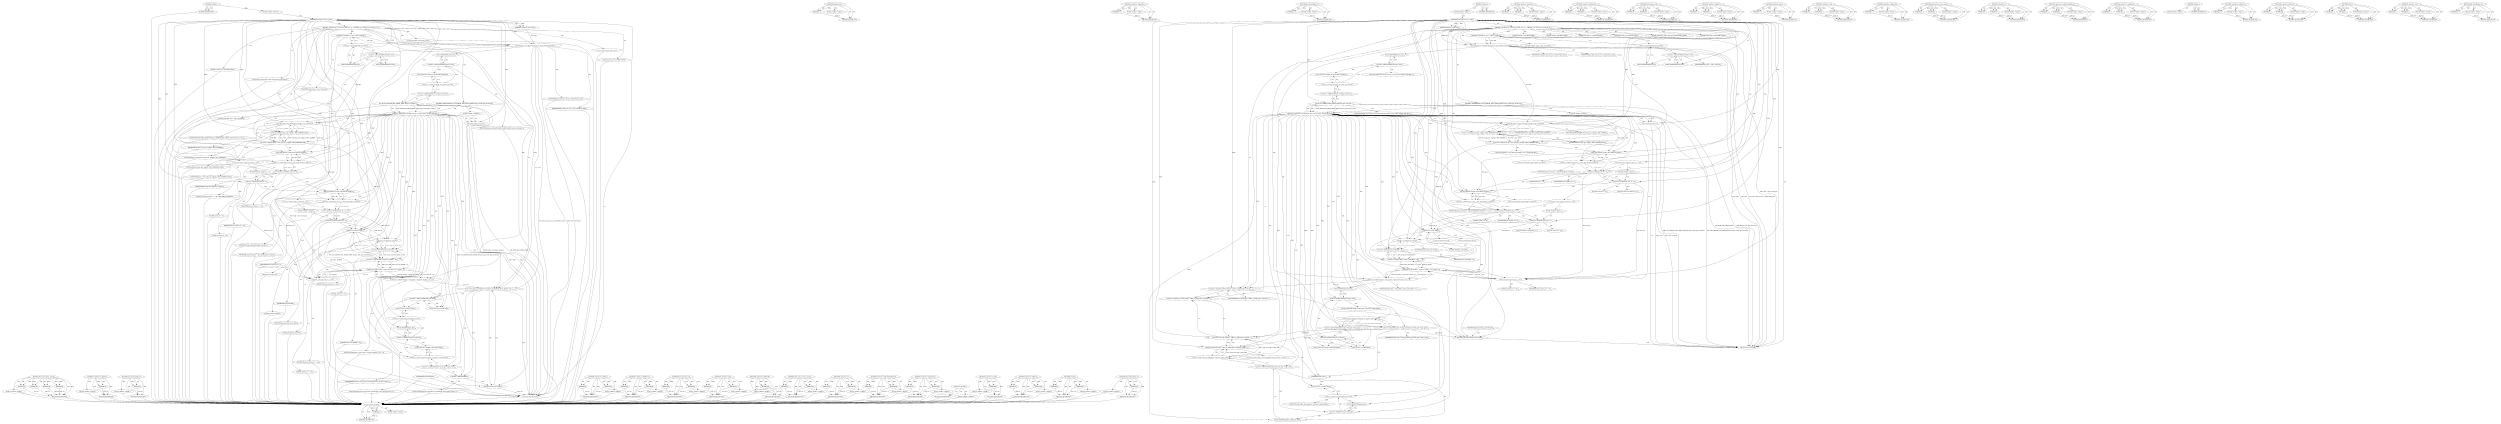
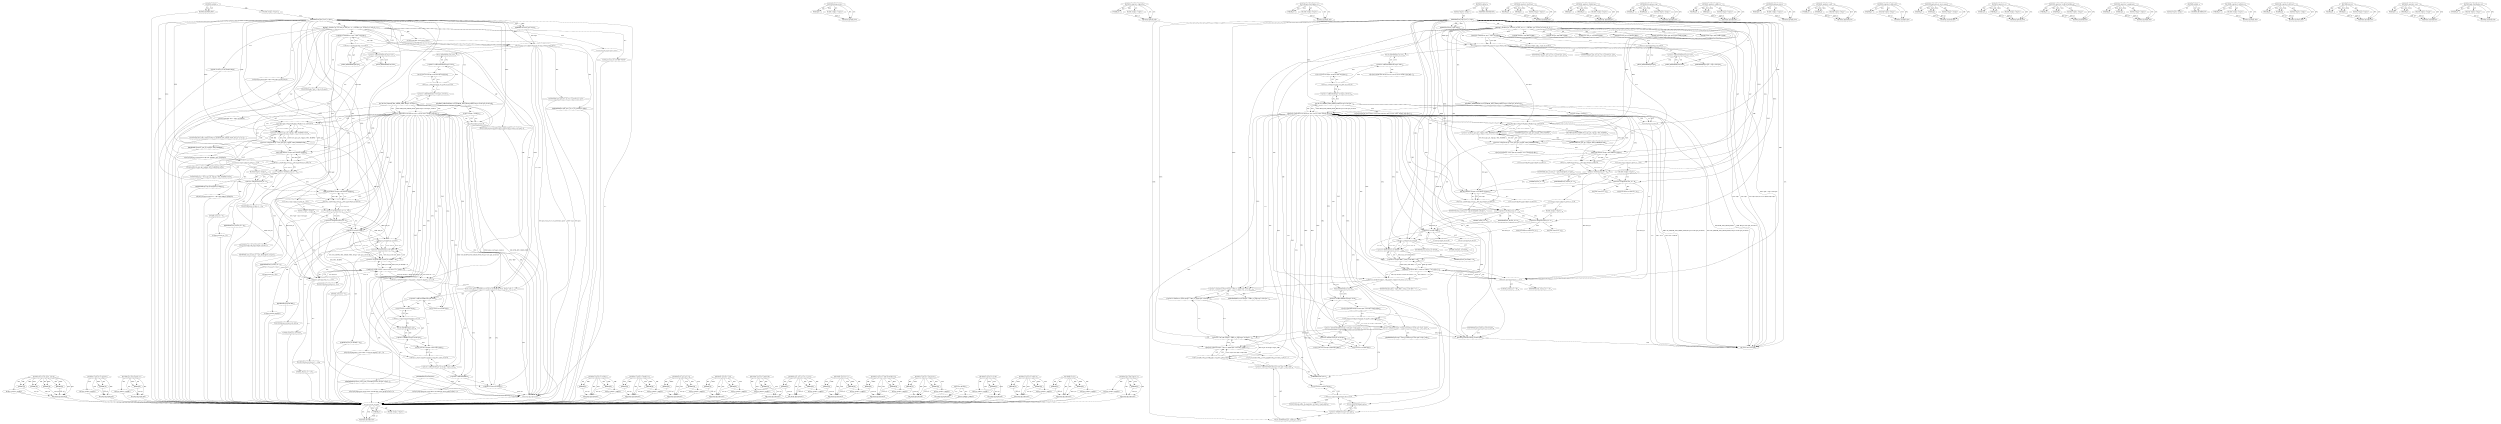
edge "(<operator>.indirectFieldAccess,vcpu->kvm)" -> "(FIELD_IDENTIFIER,kvm,kvm)": now "(<operator>.indirectFieldAccess,vcpu->kvm)" -> "(FIELD_IDENTIFIER,vapic_cache,vapic_cache)"
edge "(<operator>.indirectFieldAccess,vcpu->arch.apic->vapic_page)" -> "(kmap_atomic,kmap_atomic(vcpu->arch.apic->vapic_page))": now "(IDENTIFIER,vcpu,kmap_atomic(vcpu->arch.apic->vapic_page))" -> "(kmap_atomic,kmap_atomic(vcpu->arch.apic->vapic_page))"
edge "(<operator>.indirectFieldAccess,vcpu->arch.apic->vapic_addr)" -> "(FIELD_IDENTIFIER,vapic_addr,vapic_addr)": now "(<operator>.indirectFieldAccess,vcpu->arch.apic->vapic_addr)" -> "(UNKNOWN,u32 *,u32 *)"
